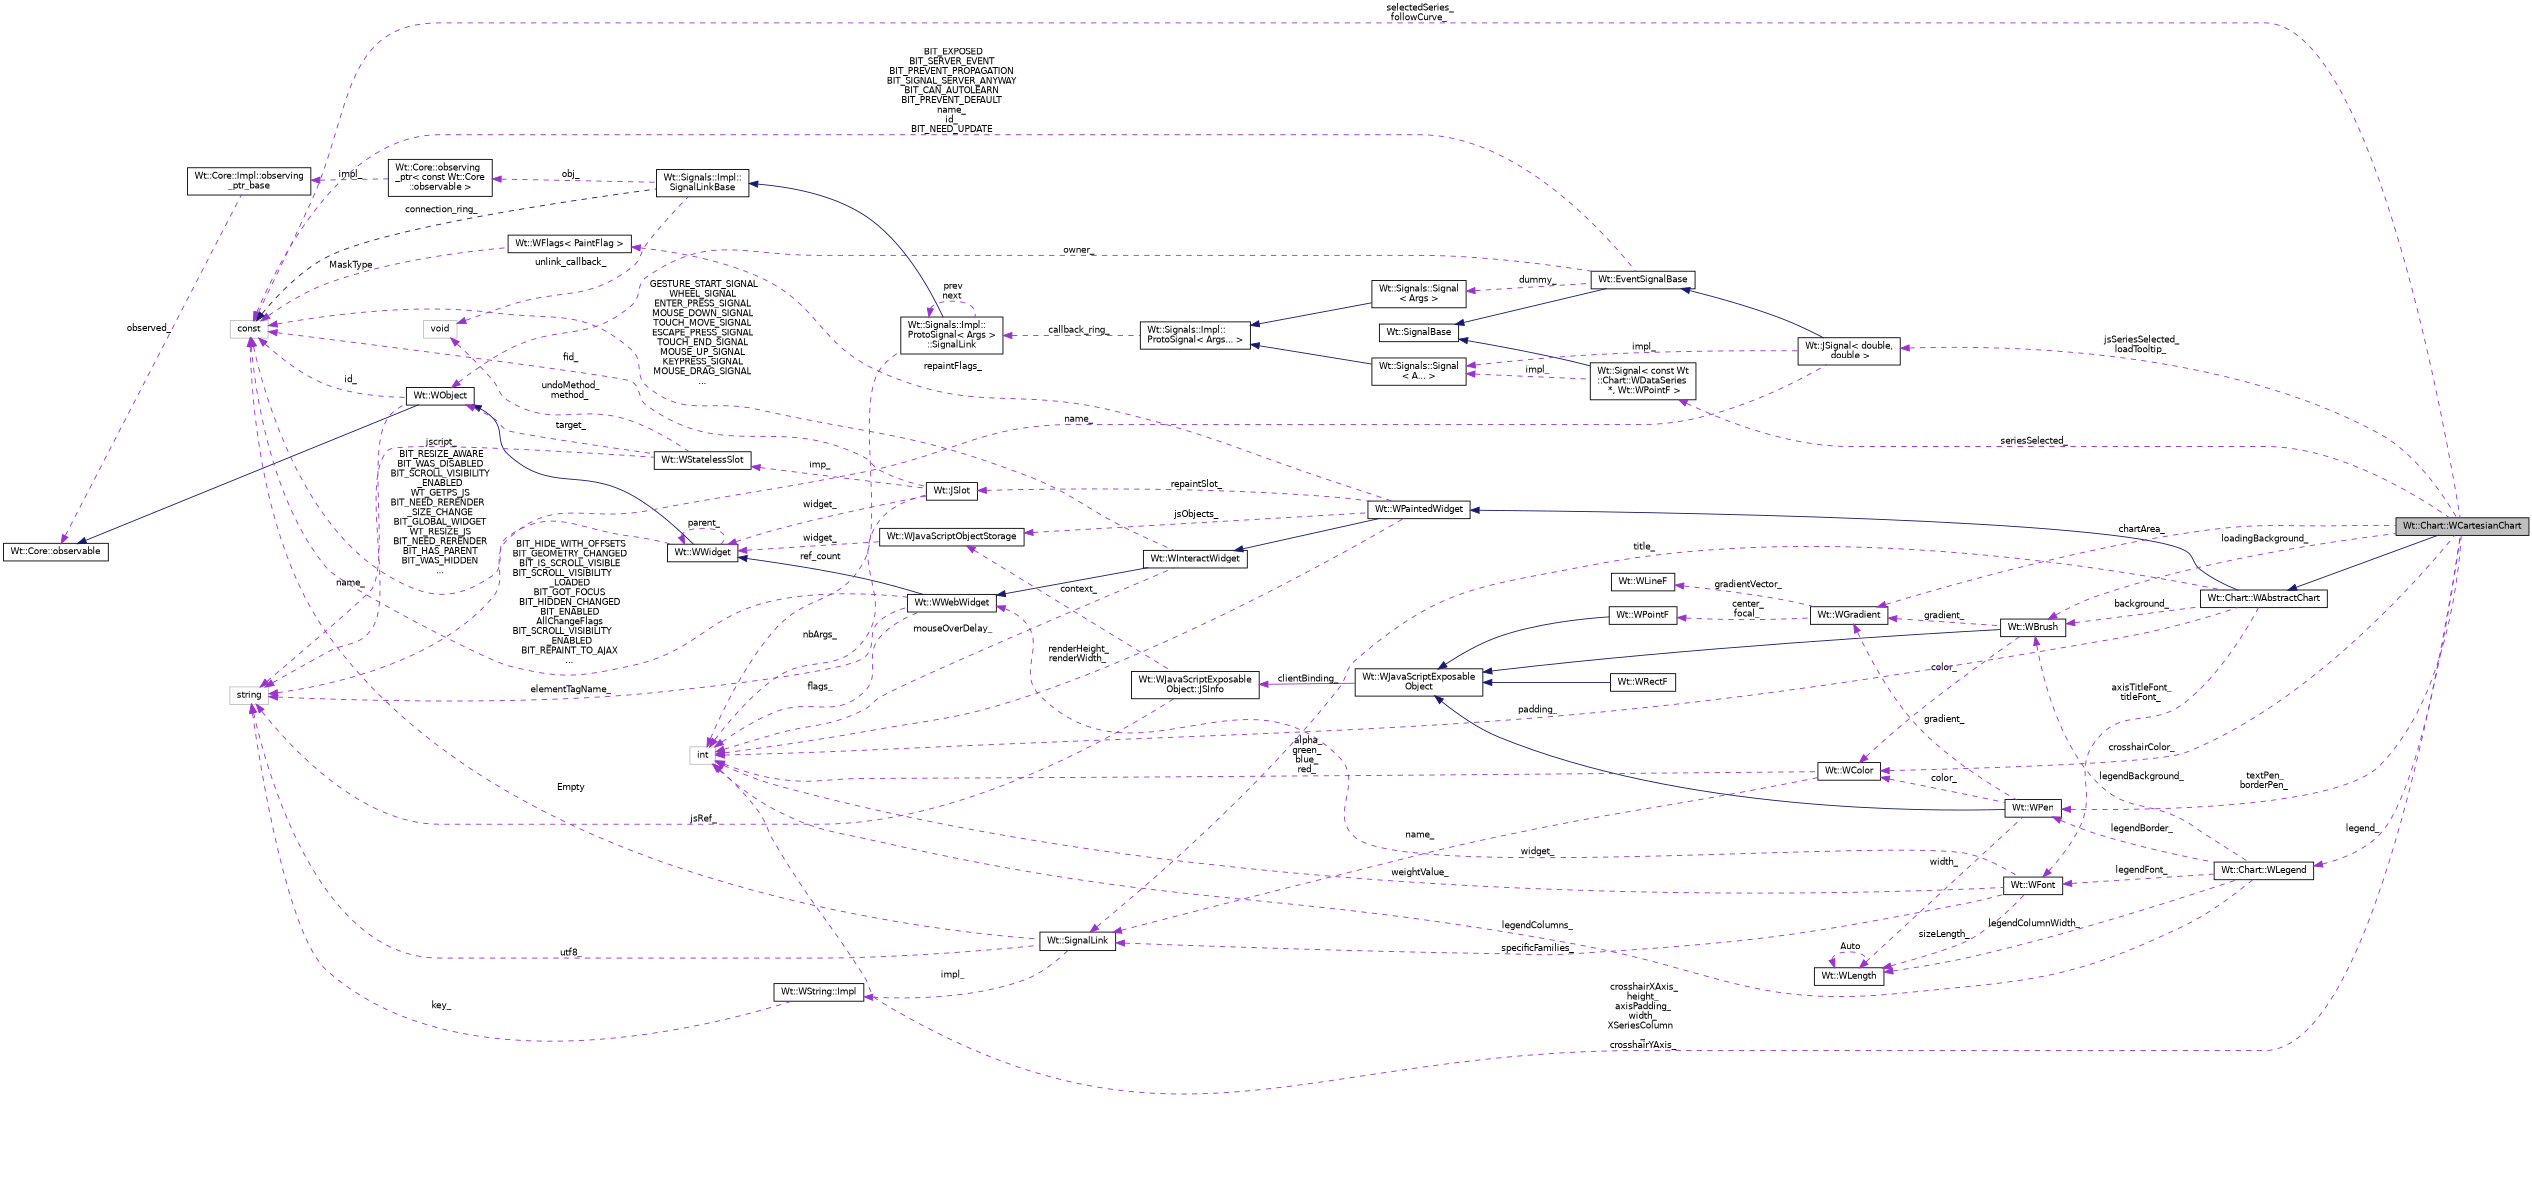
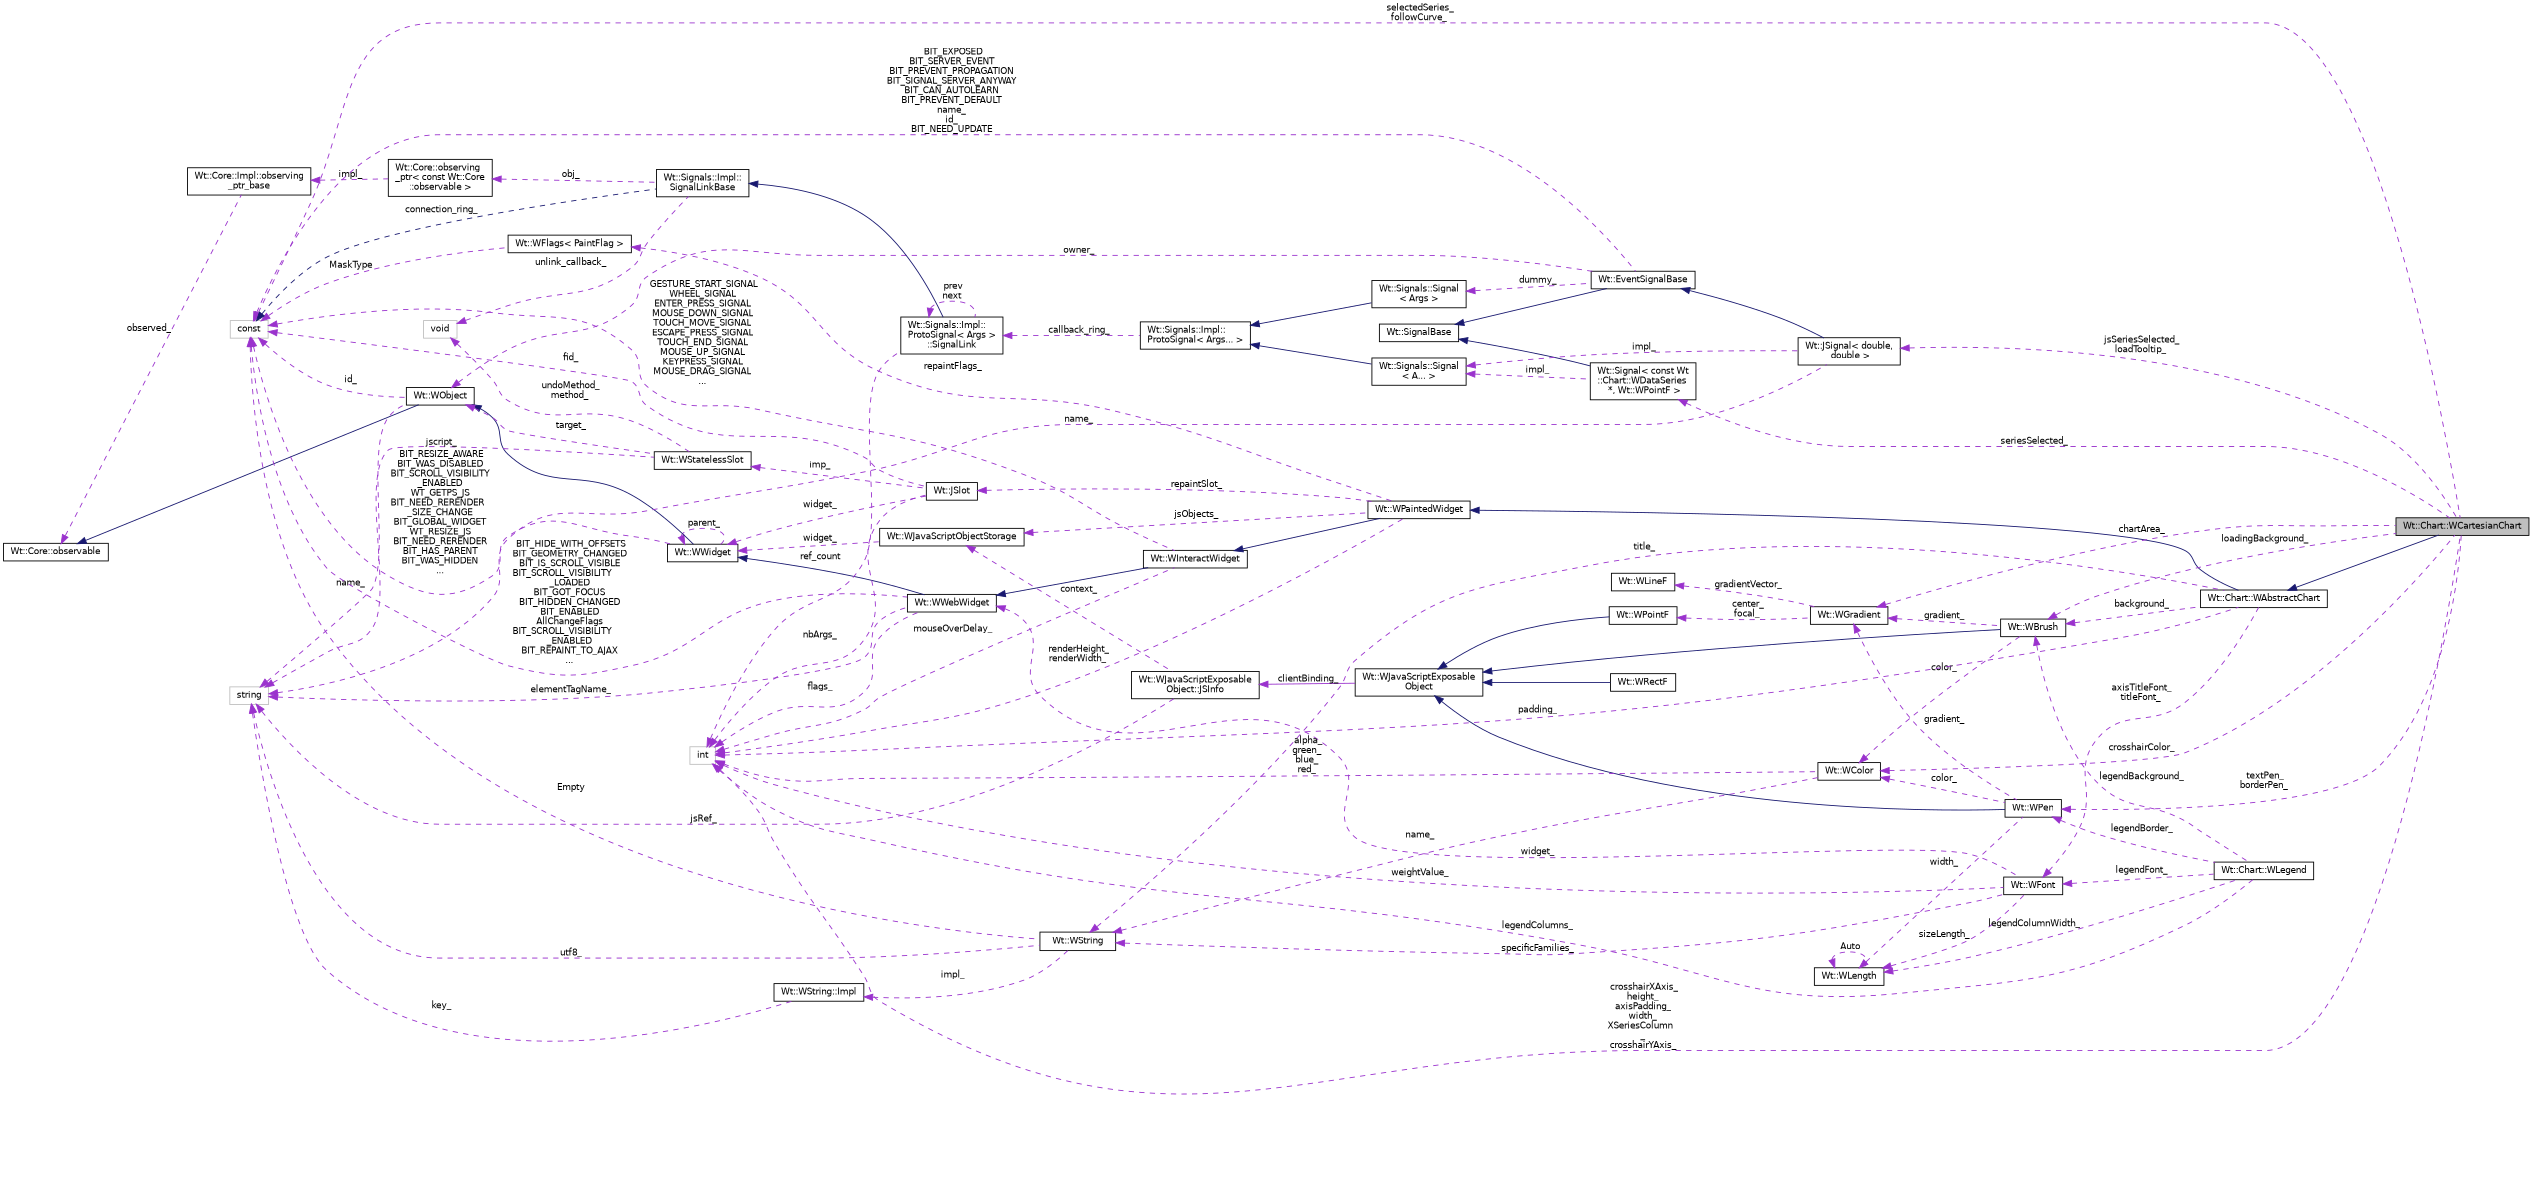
edge "Wt::Chart::WCartesianChart" -> "Wt::Chart::WLegend": removed, label "legend_"
node "Wt::SignalLink": label "Wt::SignalLink" -> "Wt::WString"
